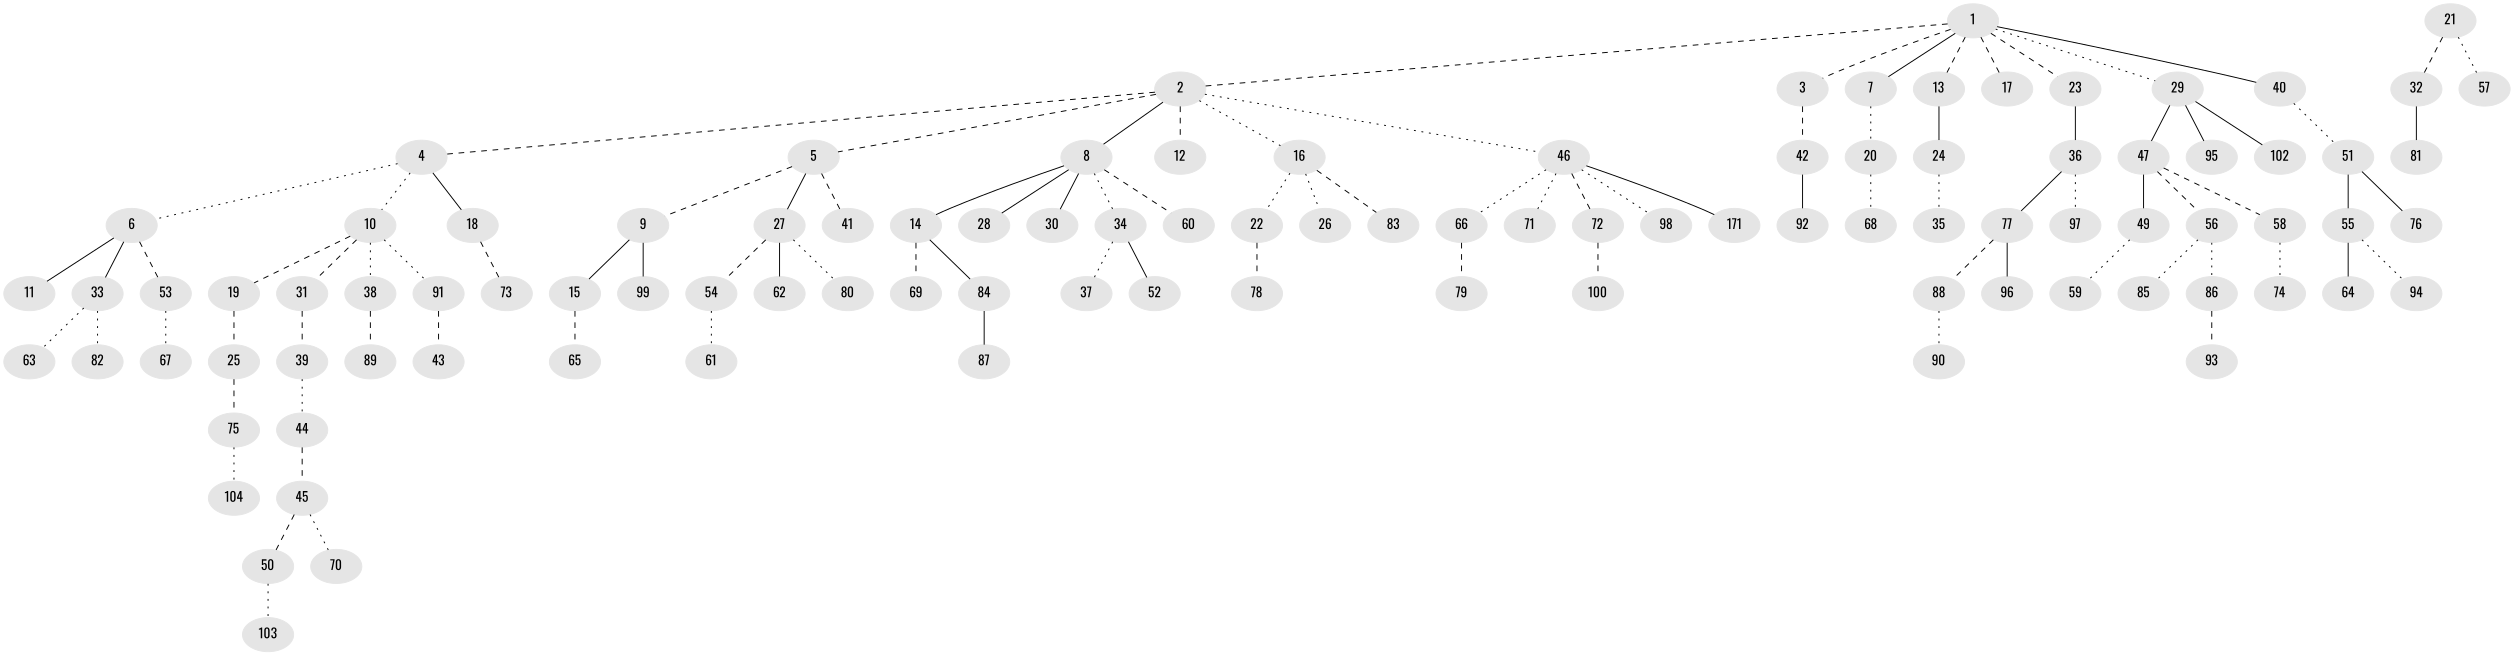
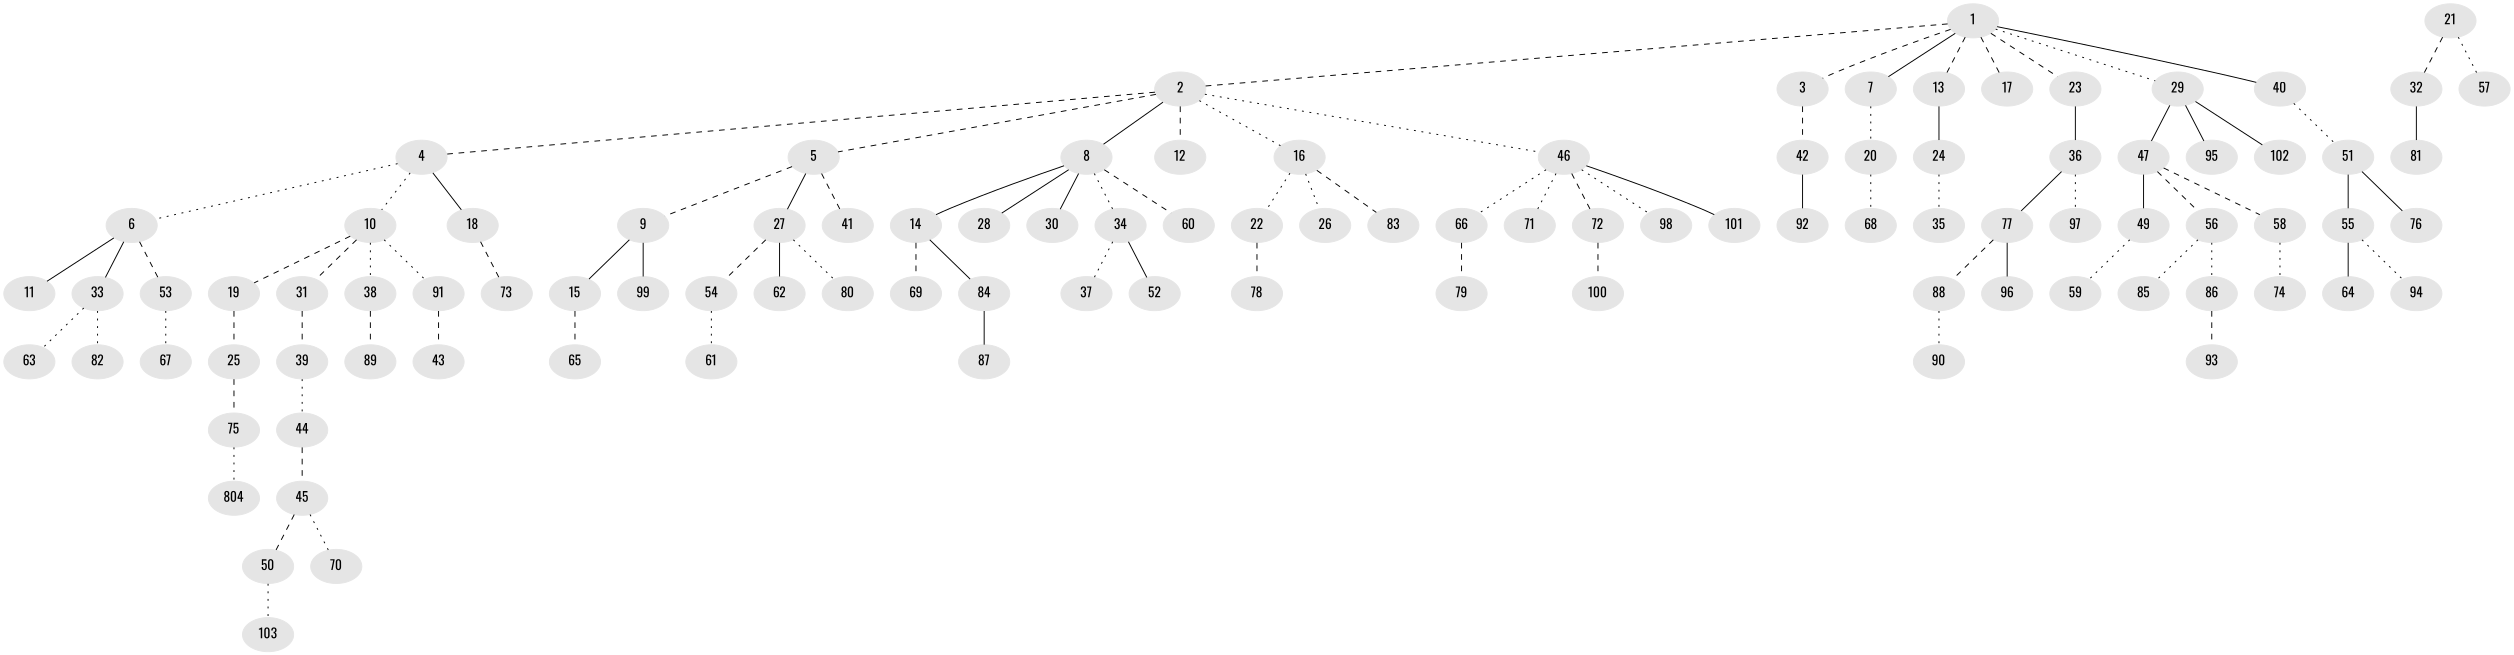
node "171": label "171" -> "101"
node "104": label "104" -> "804"
